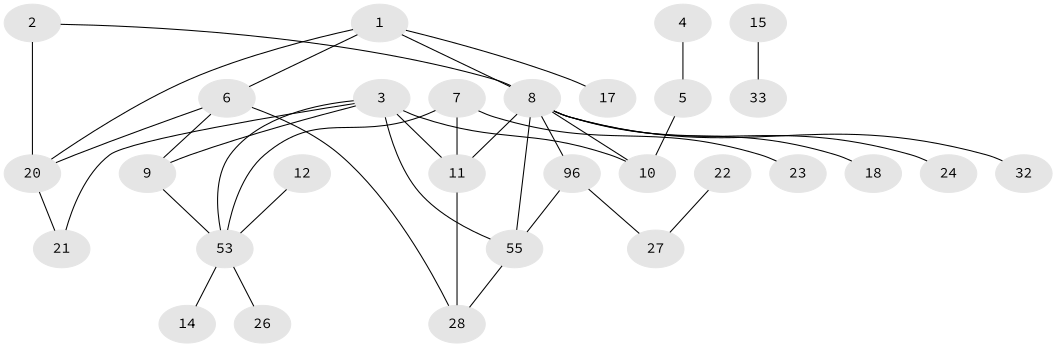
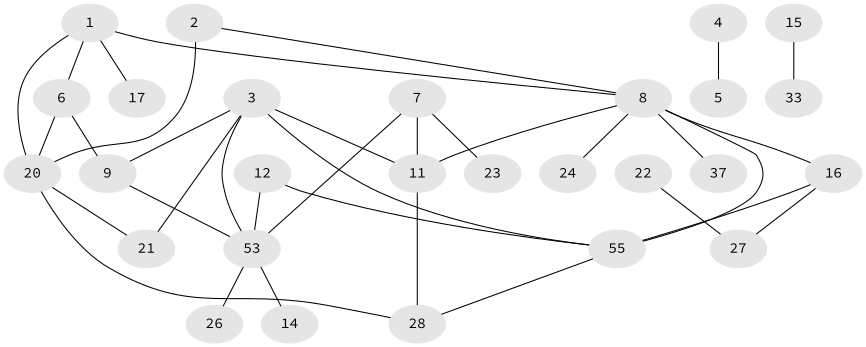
node "96": label "96" -> "16"
node "10": removed
node "18": removed
node "32": label "32" -> "37"
edge "6" -- "28": now "20" -- "28"
edge "12" -- "55": added
